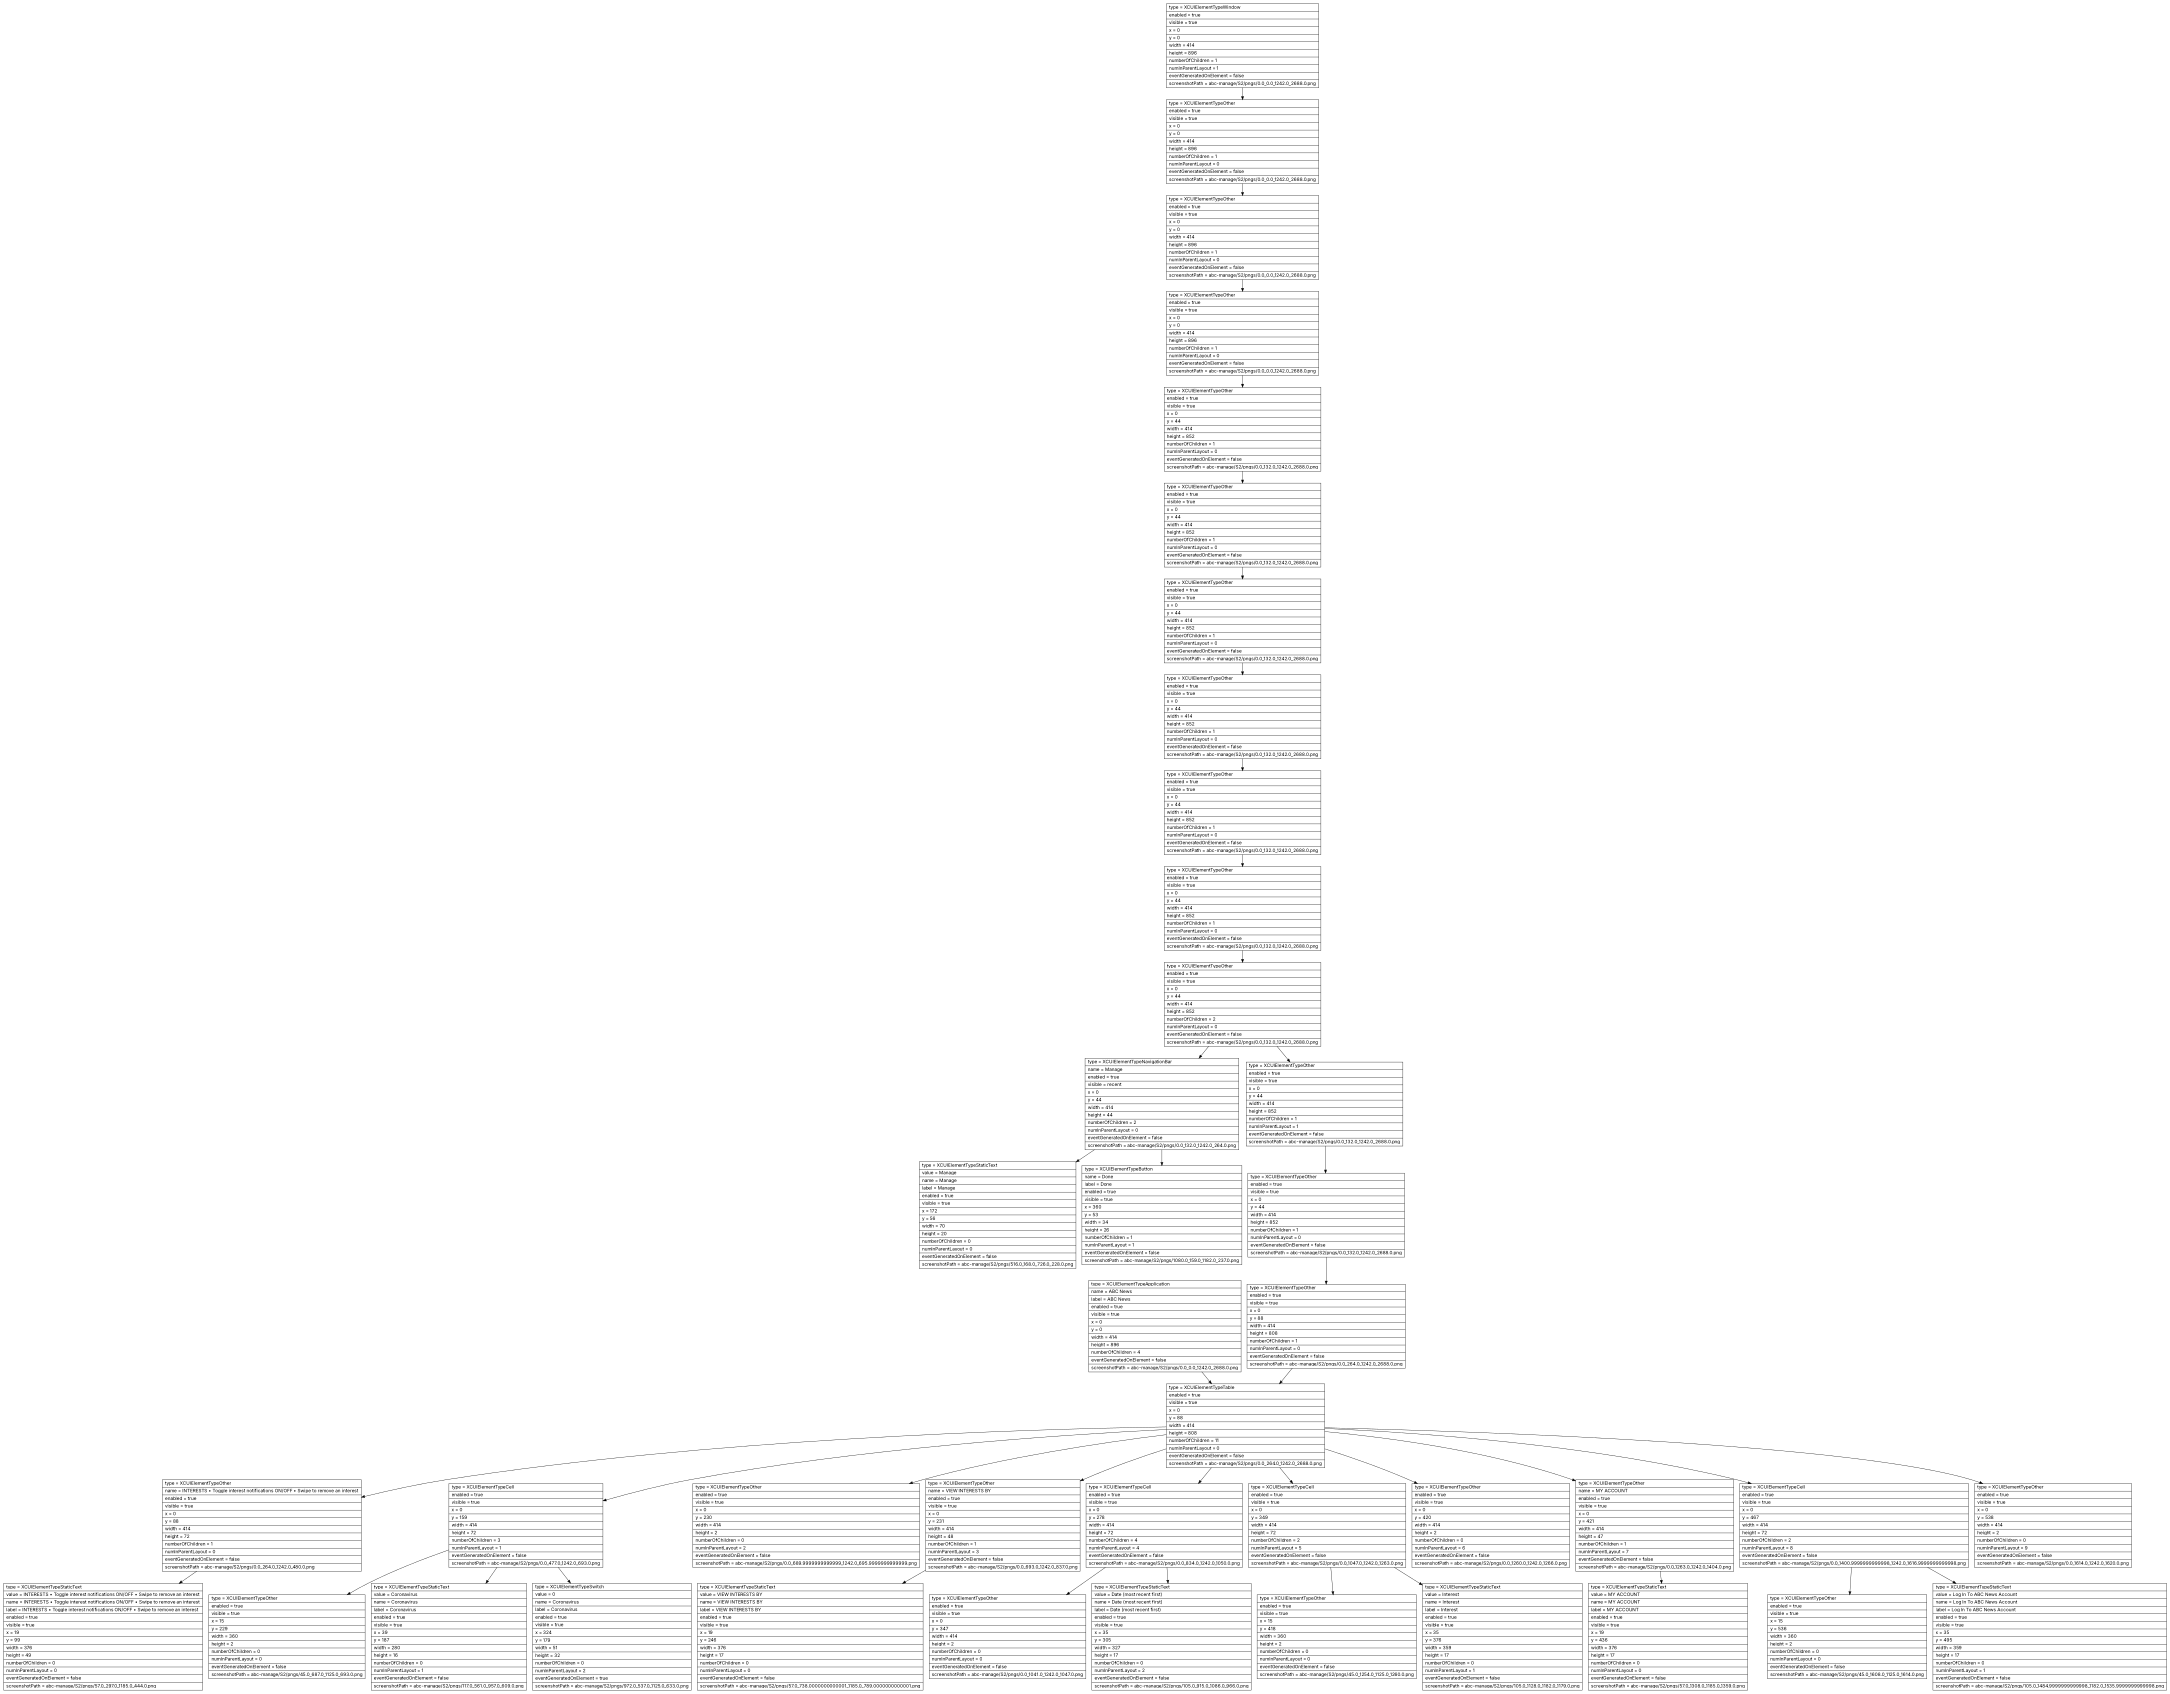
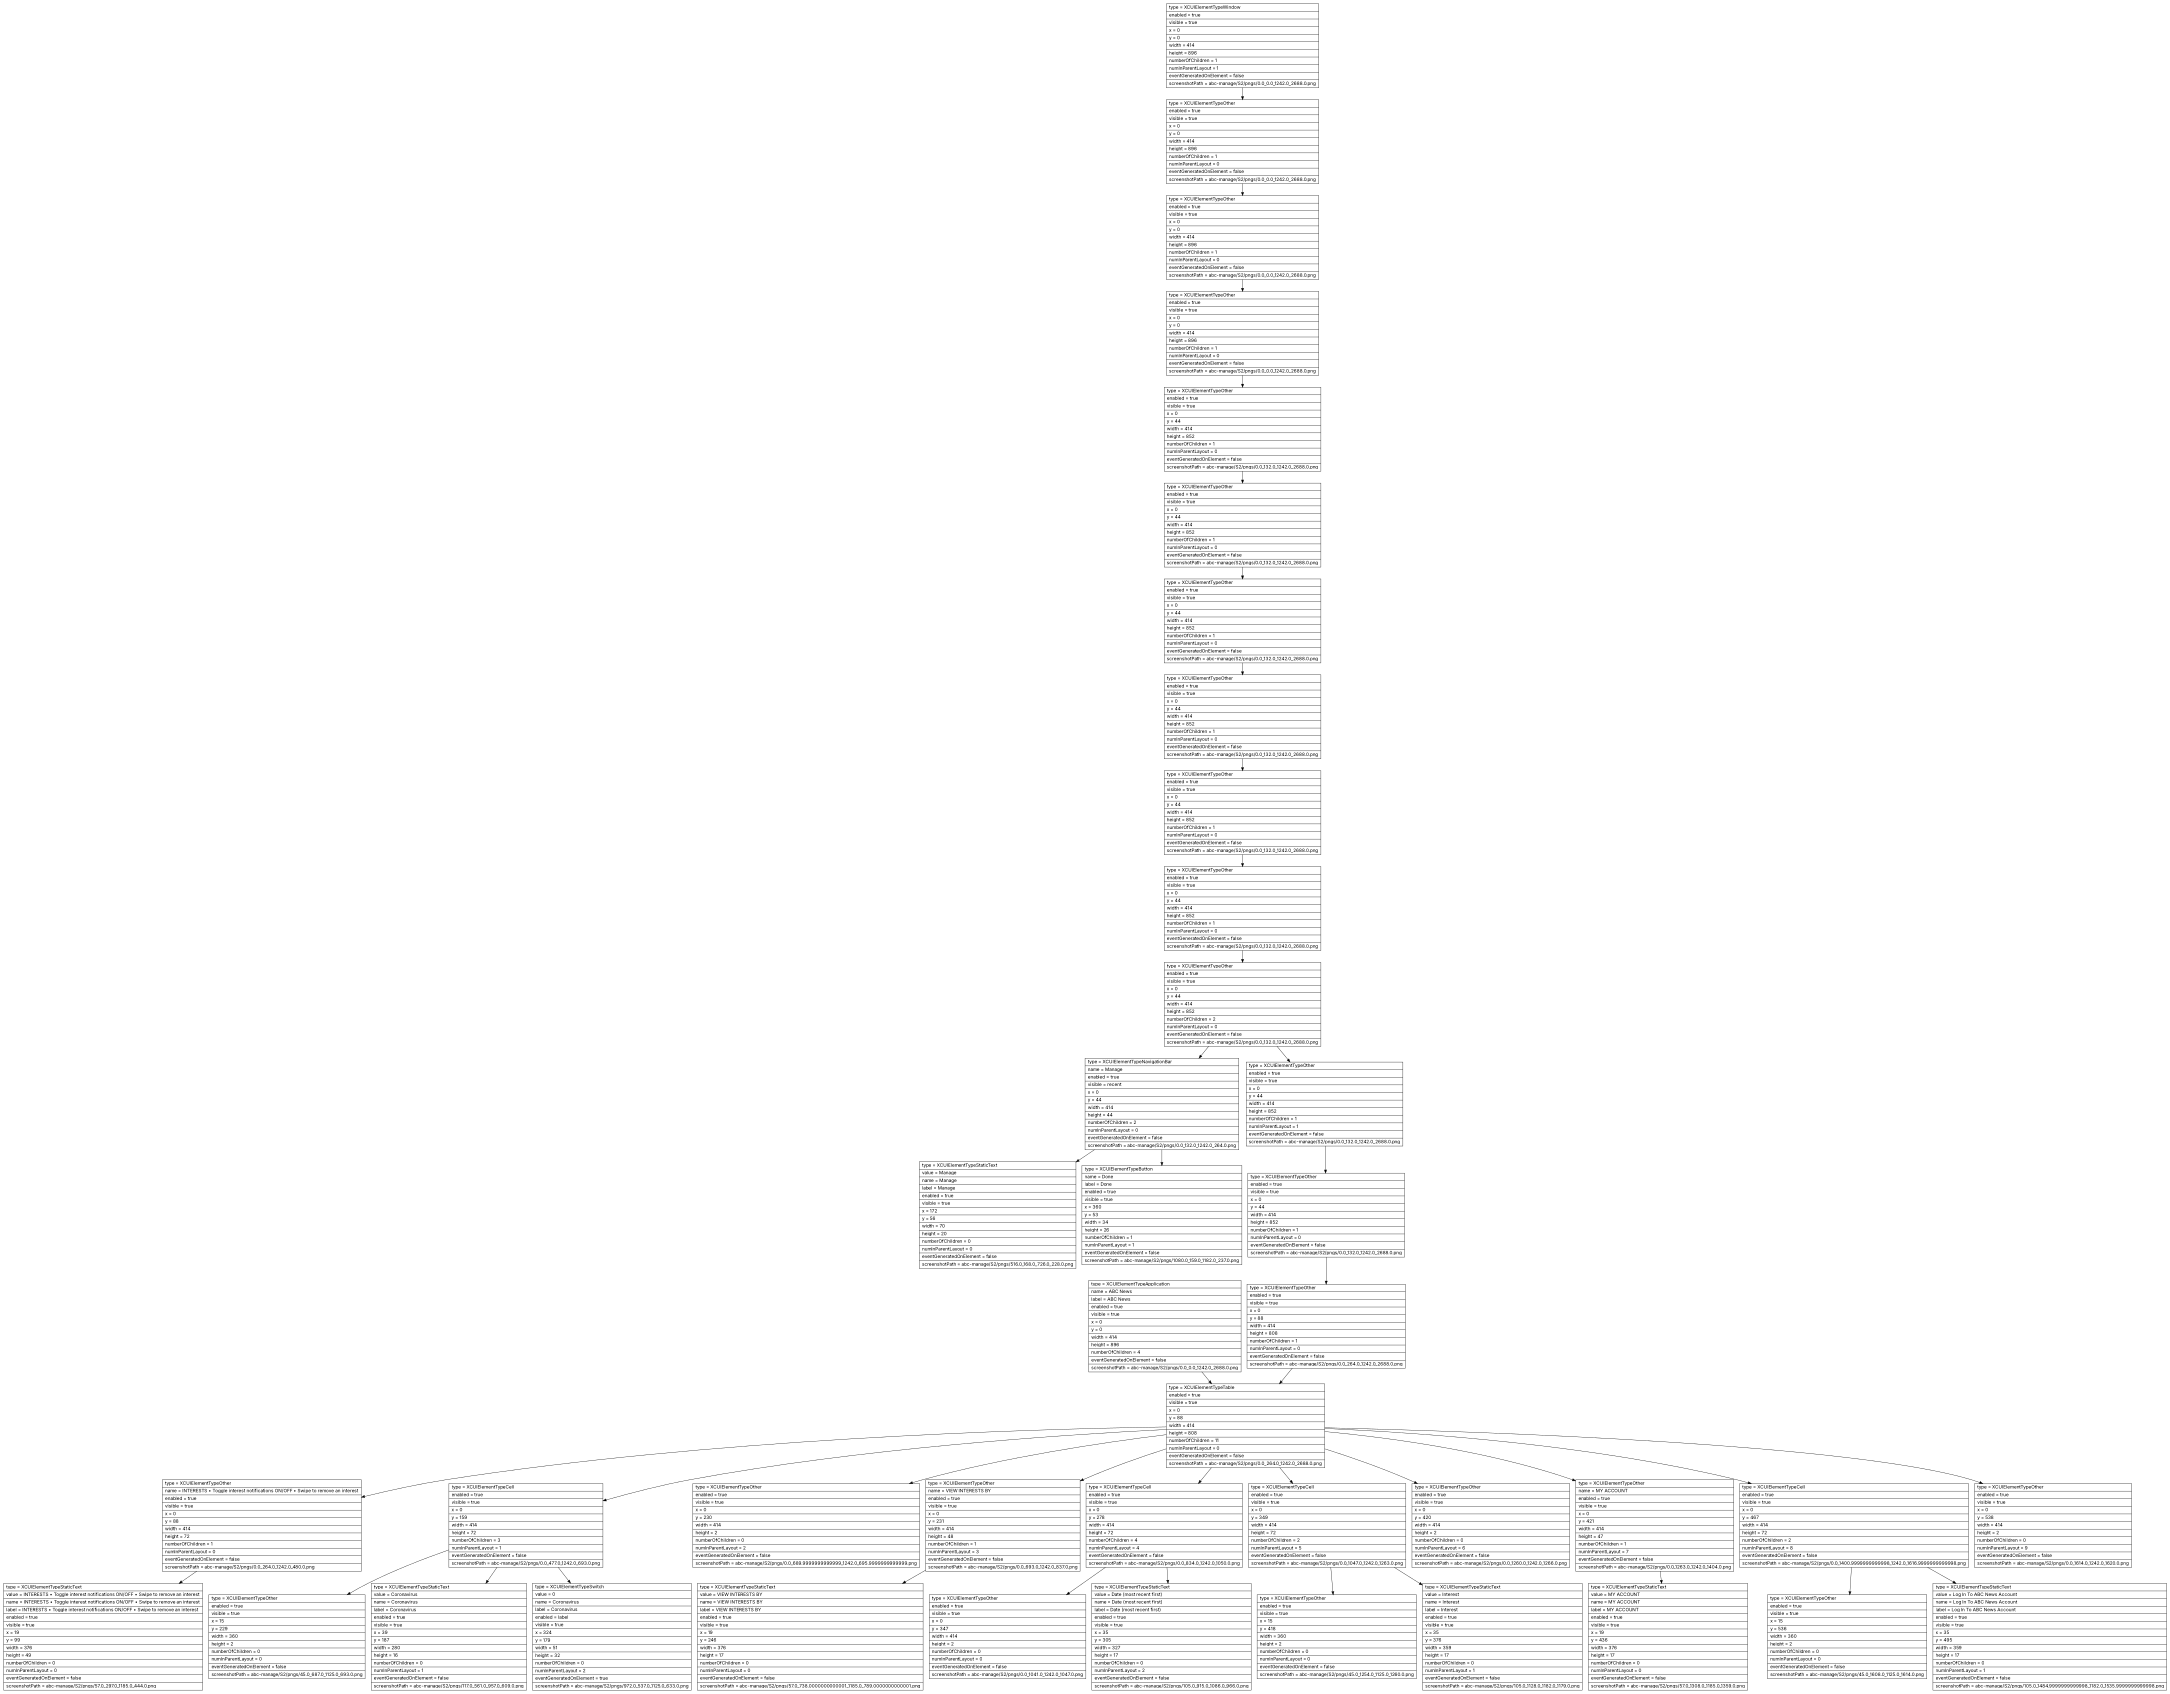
node "type = XCUIElementTypeSwitch": text "enabled = true" -> "enabled = label"
